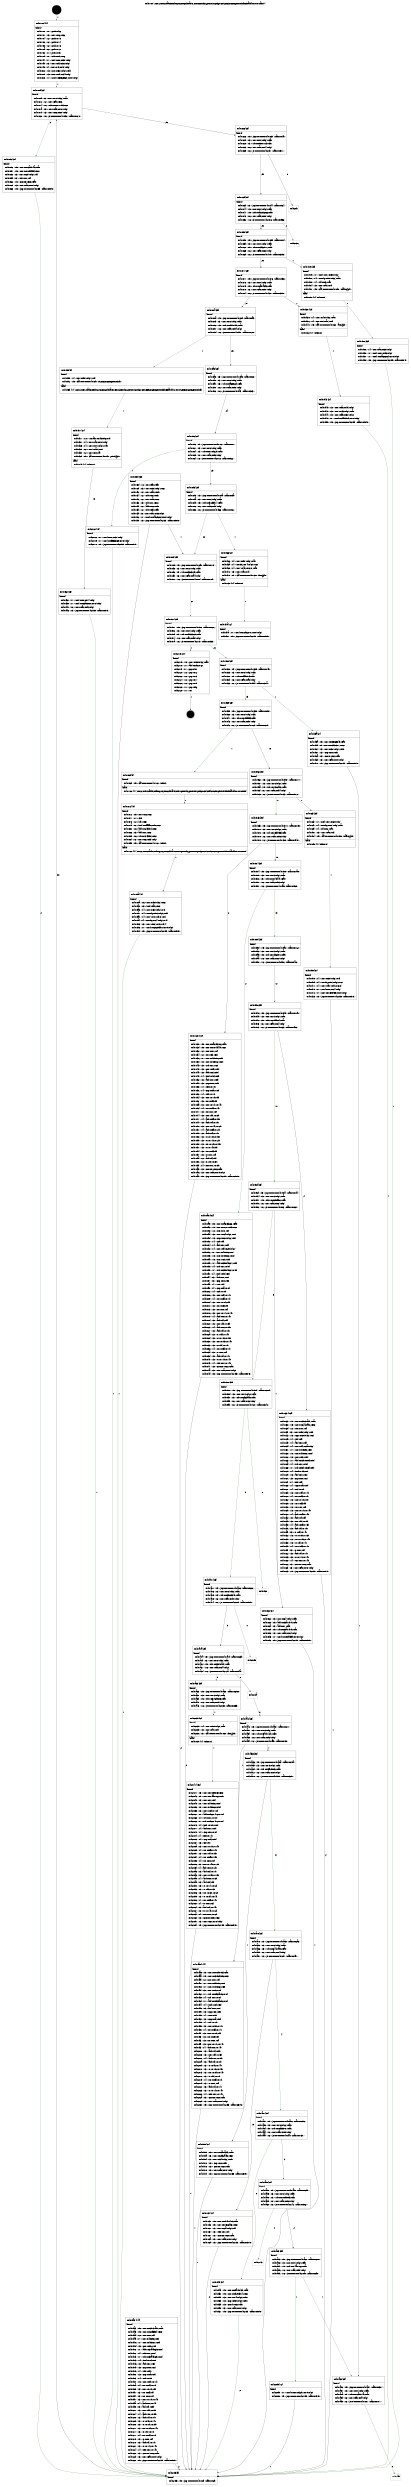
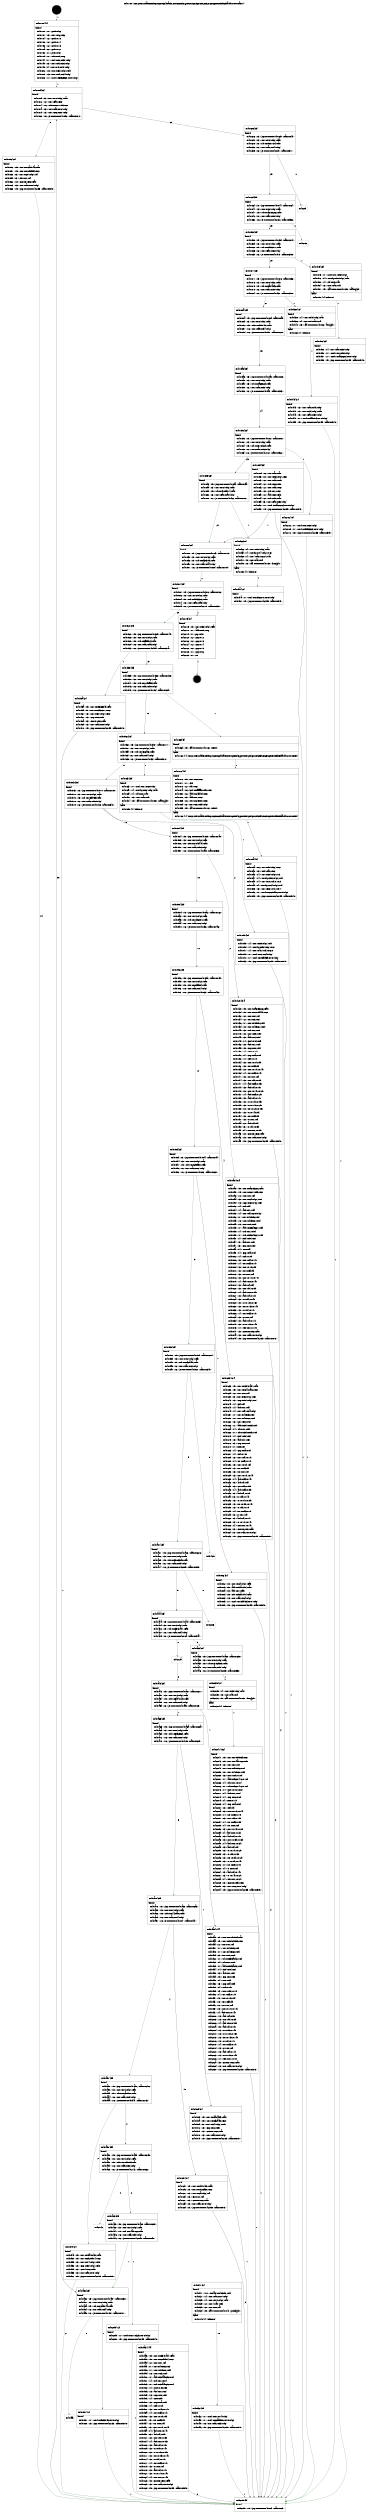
node "0x401f0e [9]": removed
edge "0x401e52 [27]" -> "0x402155 [5]": label " 2" -> " 20"
edge "0x4019b6 [25]" -> "0x401c33 [164]": label " 2" -> " 4"
node "0x401ee1 [12]": added
